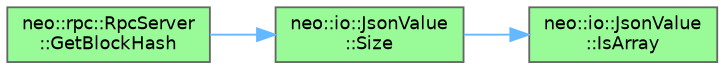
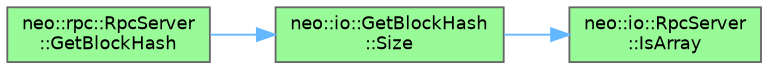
node "neo::io::JsonValue ::Size": label "neo::io::JsonValue ::Size" -> "neo::io::GetBlockHash ::Size"
node "neo::io::JsonValue ::IsArray": label "neo::io::JsonValue ::IsArray" -> "neo::io::RpcServer ::IsArray"
